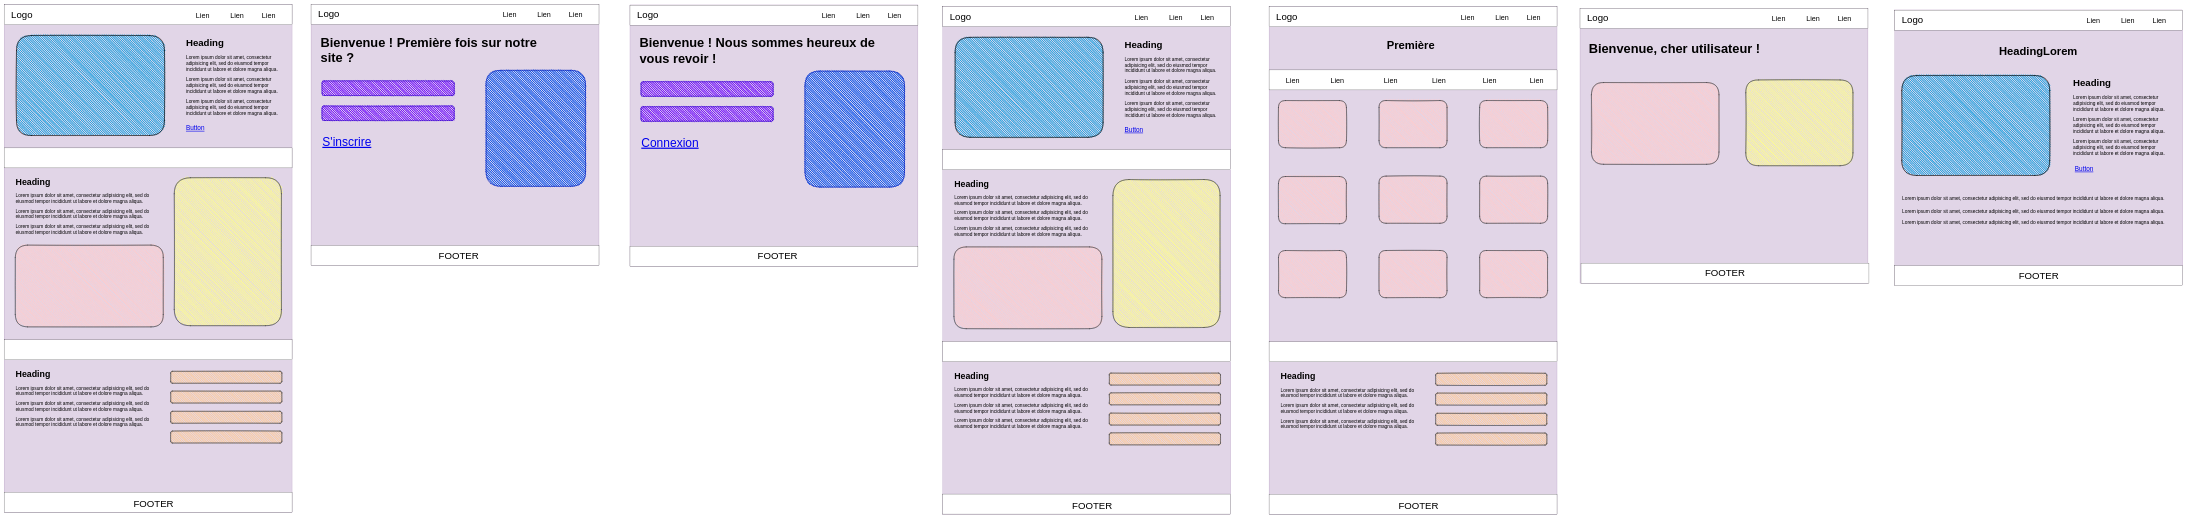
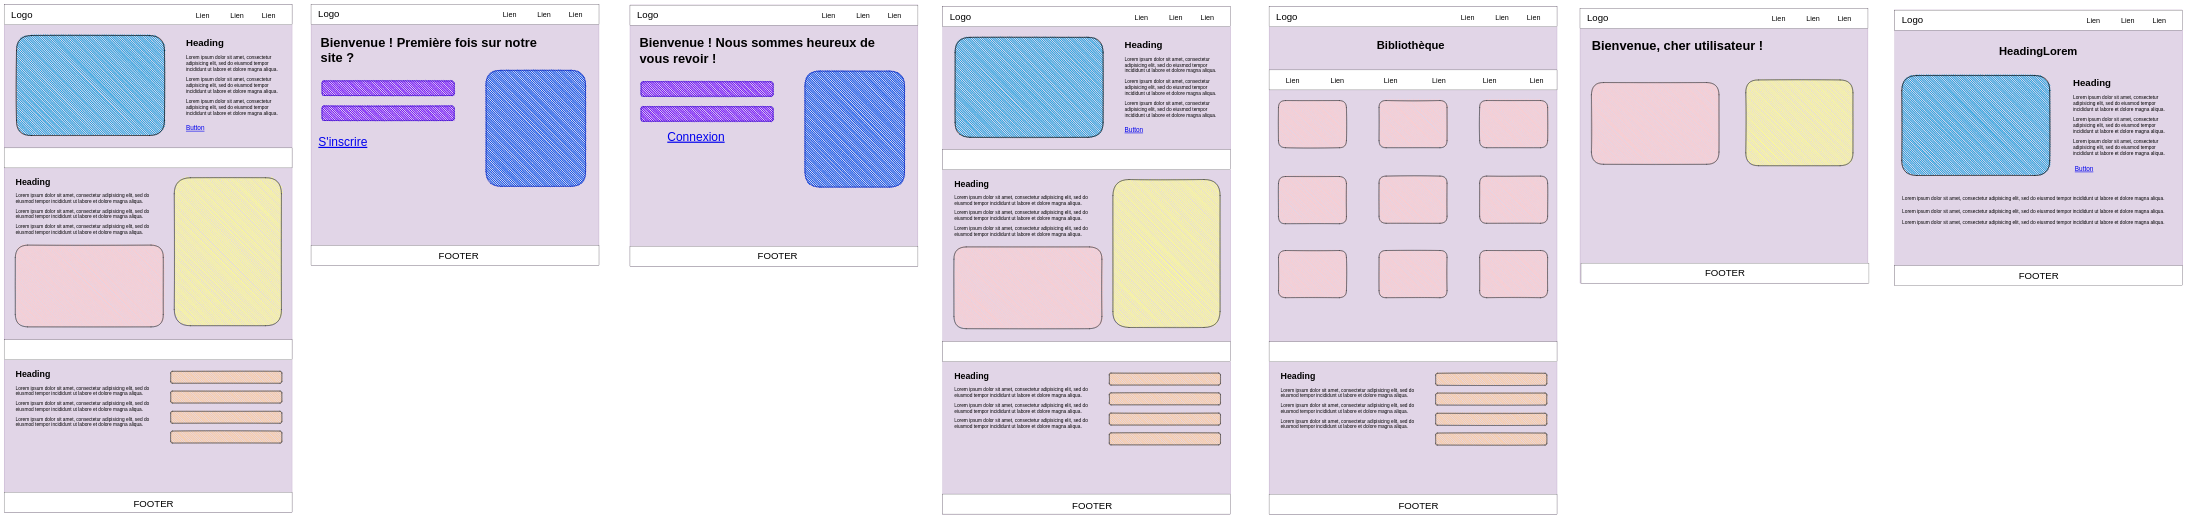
node "Première": label "Première" -> "Bibliothèque"
node "Bienvenue, cher utilisateur !": moved (1691, 50) -> (1694, 47)
node "S'inscrire": moved (368, 142) -> (364, 142)
node "Connexion": moved (687, 143) -> (713, 137)
